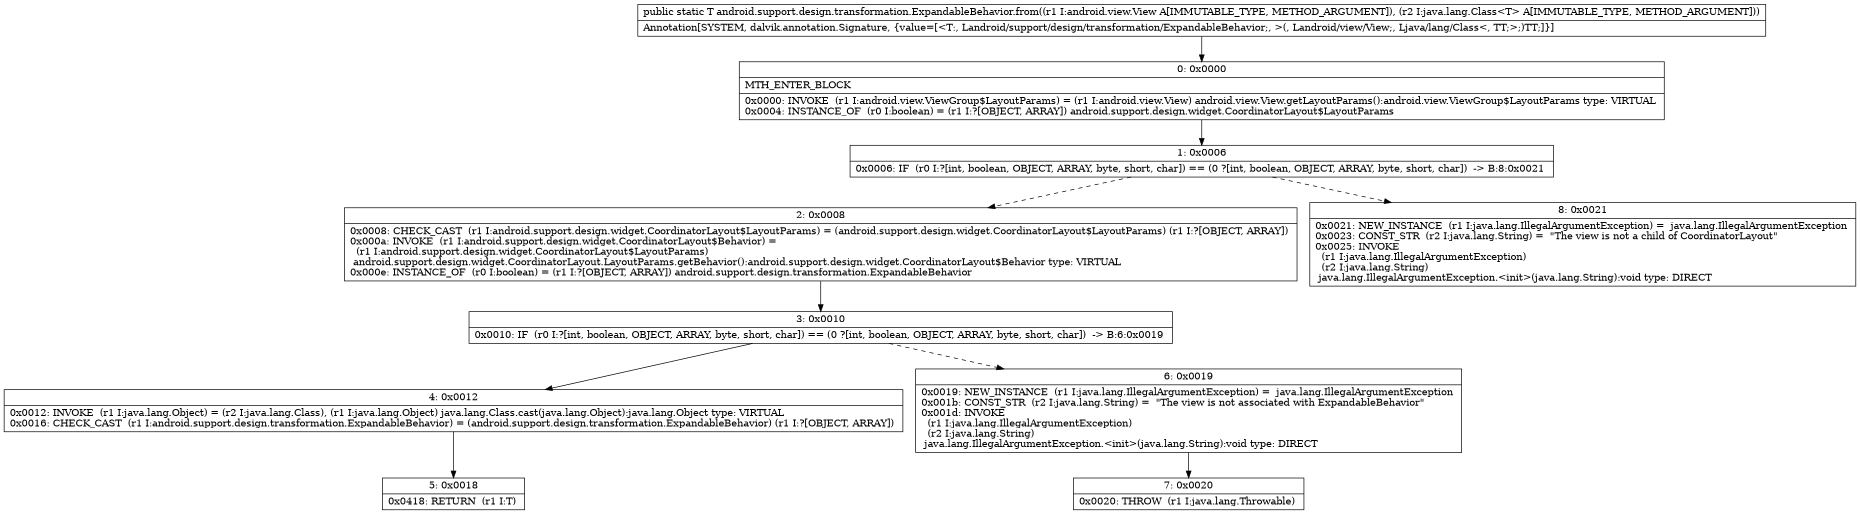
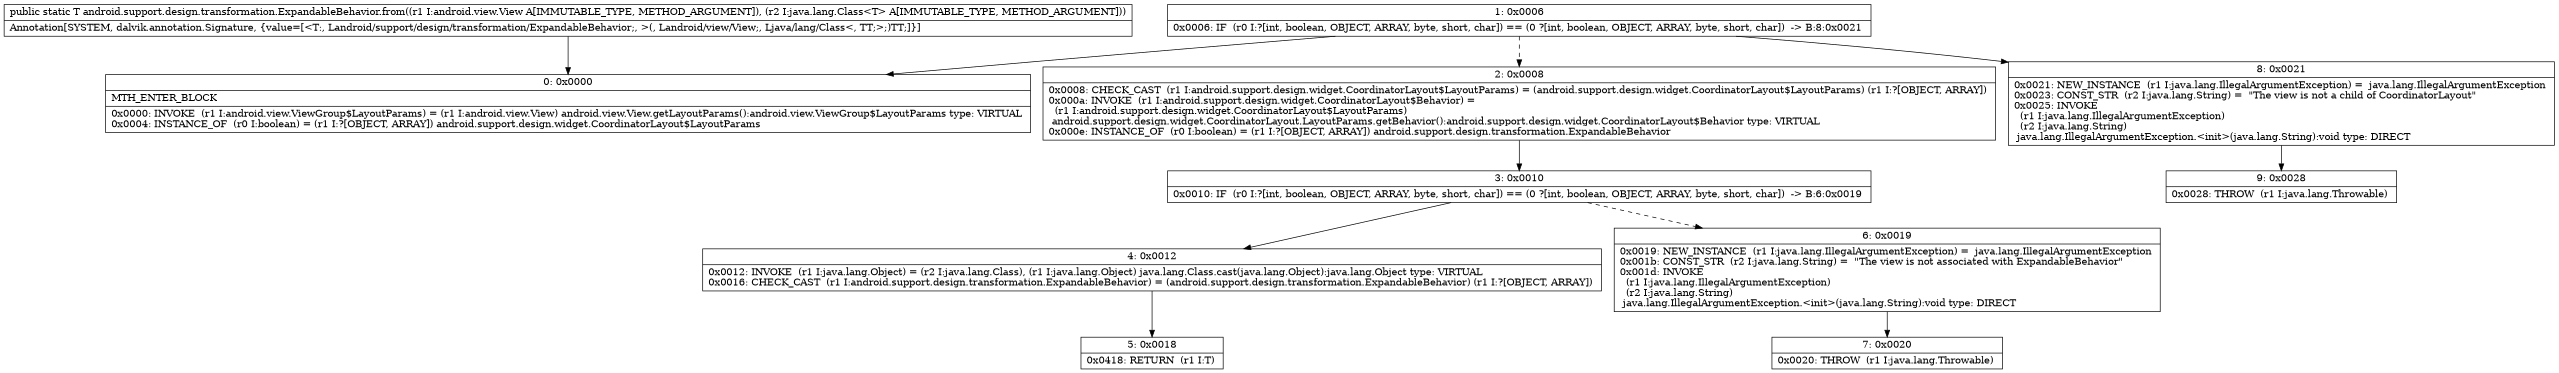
edge "0: 0x0000" -> "1: 0x0006": reversed
node "9: 0x0028": added
edge "1: 0x0006" -> "8: 0x0021": style dashed -> solid
